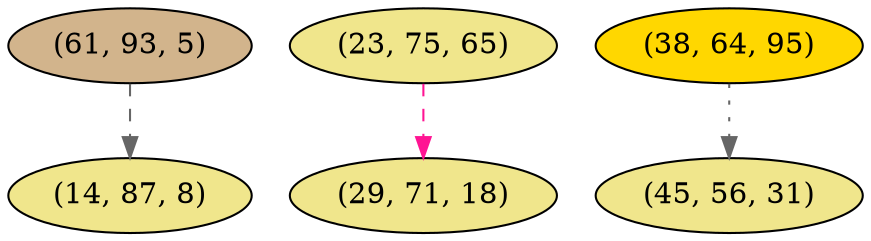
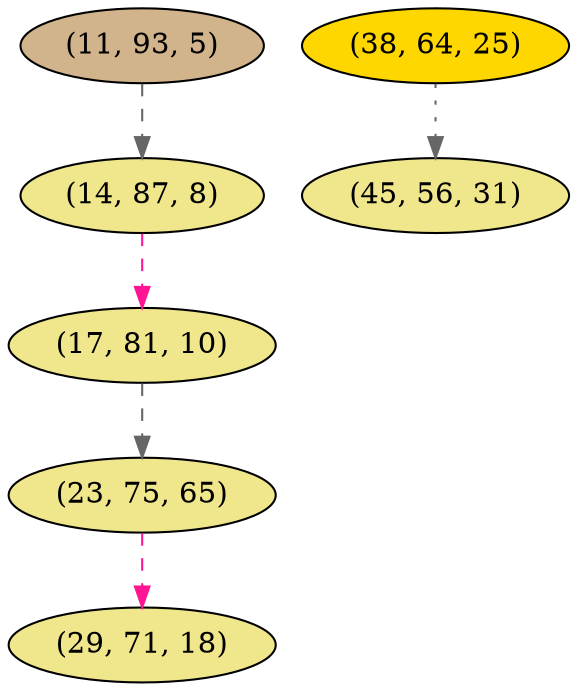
node "(61, 93, 5)": label "(61, 93, 5)" -> "(11, 93, 5)"
node "(38, 64, 95)": label "(38, 64, 95)" -> "(38, 64, 25)"
node "(17, 81, 10)": added
